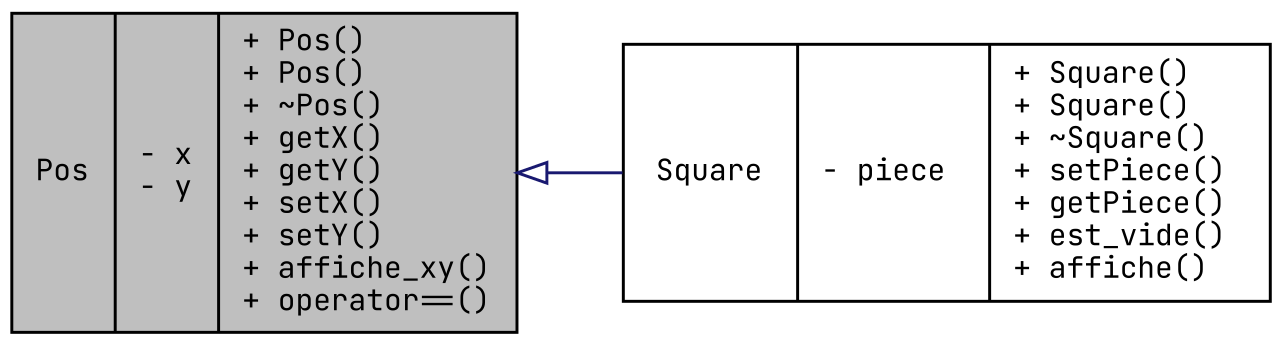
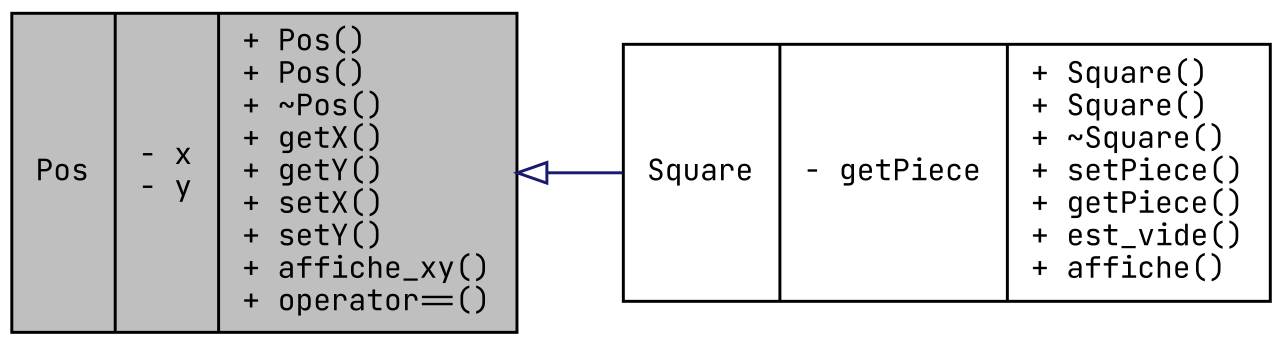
node "Square": text "- piece" -> "- getPiece"
